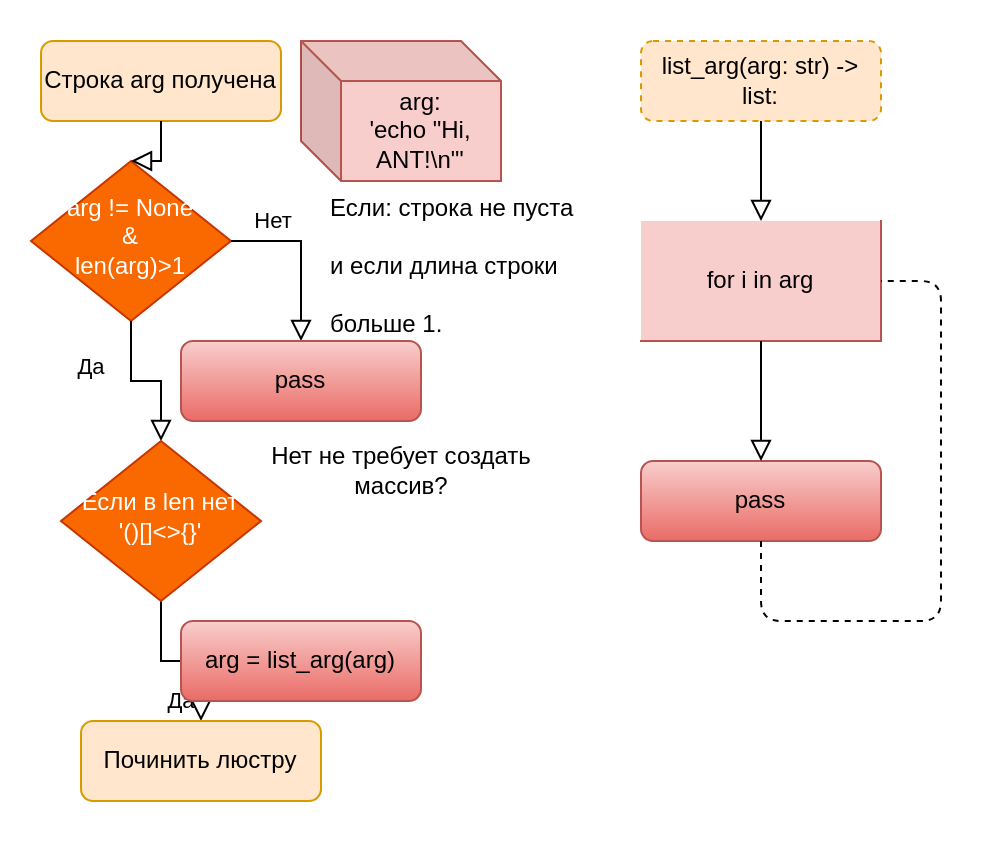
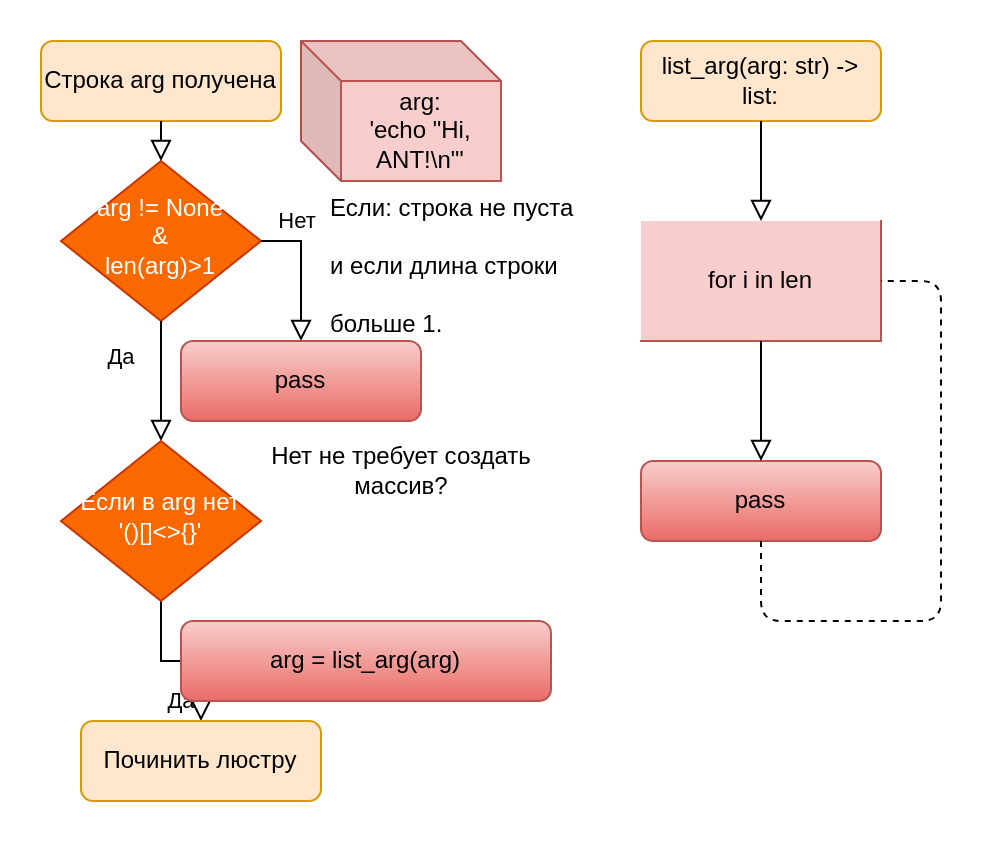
node "list_arg(arg: str) -> list:": style dashed -> solid
node "arg != None & len(arg)>1": moved (131, 241) -> (161, 241)
node "for i in arg": label "for i in arg" -> "for i in len"
node "Если в len нет '()[]<>{}'": label "Если в len нет '()[]<>{}'" -> "Если в arg нет '()[]<>{}'"
node "arg = list_arg(arg)": size 240x80 -> 370x80
